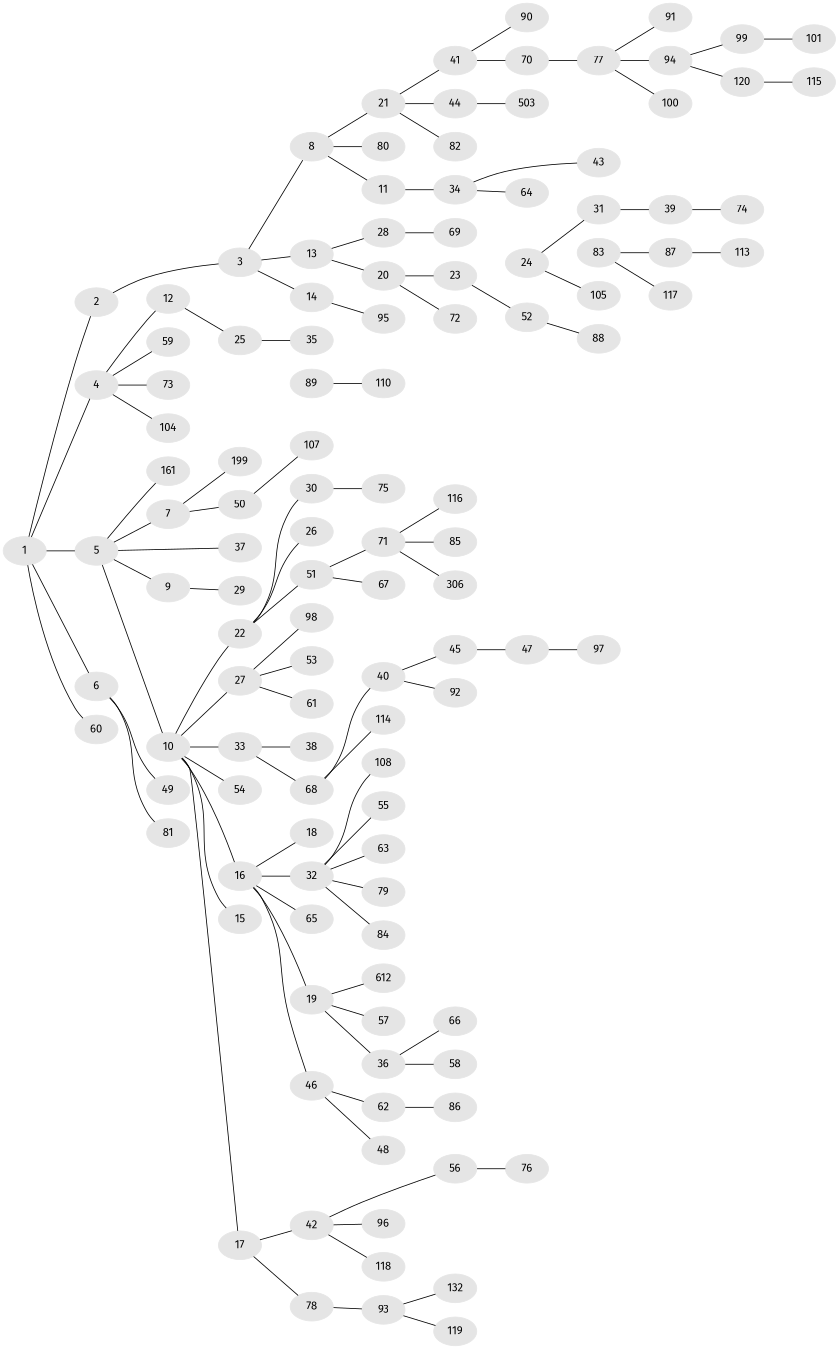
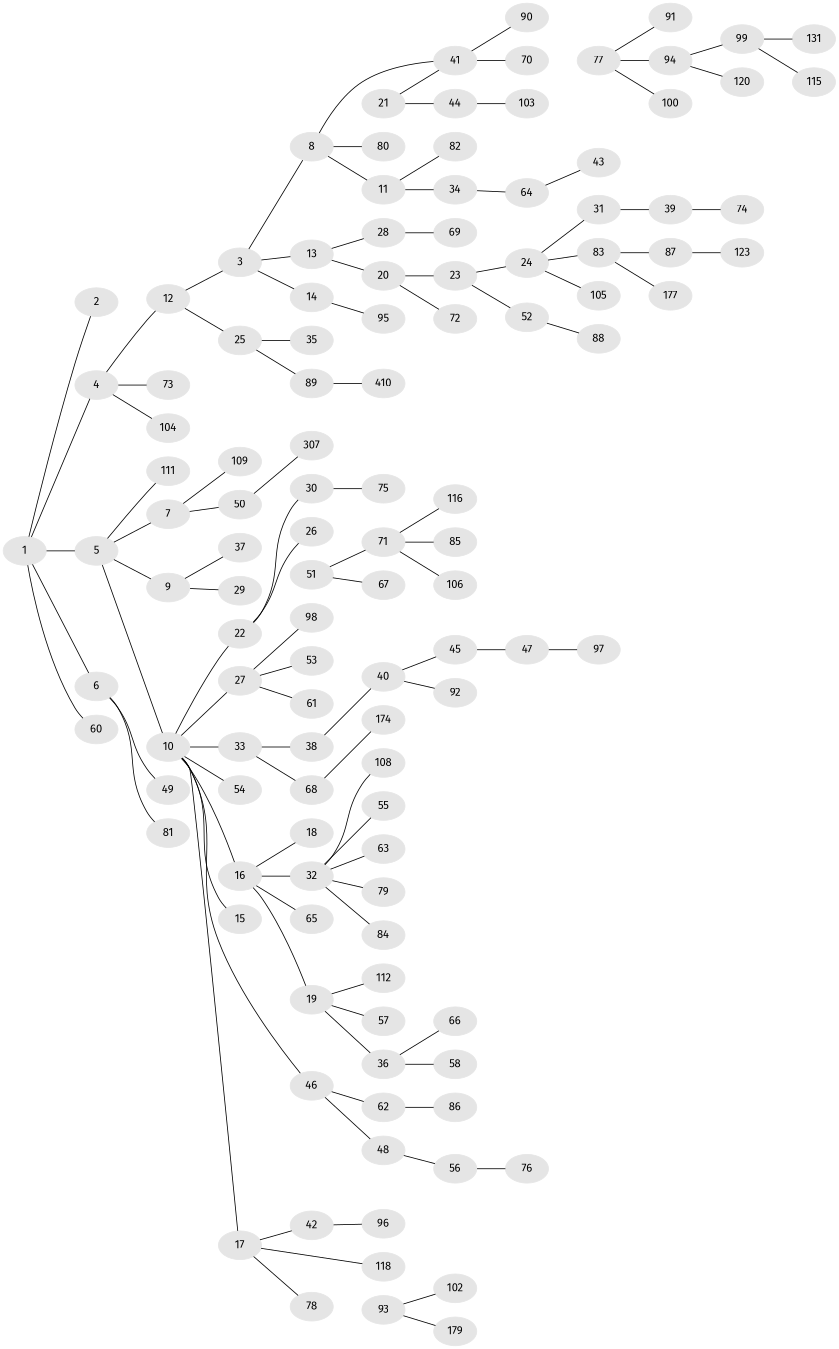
node "101": label "101" -> "131"
edge "70" -- "77": removed
edge "120" -- "115": now "99" -- "115"
node "503": label "503" -> "103"
edge "21" -- "8": now "41" -- "8"
edge "21" -- "82": now "11" -- "82"
edge "43" -- "34": now "43" -- "64"
node "113": label "113" -> "123"
edge "83" -- "24": added
edge "24" -- "23": added
edge "3" -- "2": now "3" -- "12"
node "117": label "117" -> "177"
node "59": removed
edge "25" -- "89": added
node "110": label "110" -> "410"
node "107": label "107" -> "307"
node "199": label "199" -> "109"
node "161": label "161" -> "111"
edge "37" -- "5": now "37" -- "9"
node "306": label "306" -> "106"
edge "51" -- "22": removed
node "114": label "114" -> "174"
edge "40" -- "68": now "40" -- "38"
edge "16" -- "46": now "10" -- "46"
node "612": label "612" -> "112"
edge "56" -- "42": now "56" -- "48"
edge "42" -- "118": now "17" -- "118"
node "132": label "132" -> "102"
edge "78" -- "93": removed
node "119": label "119" -> "179"
